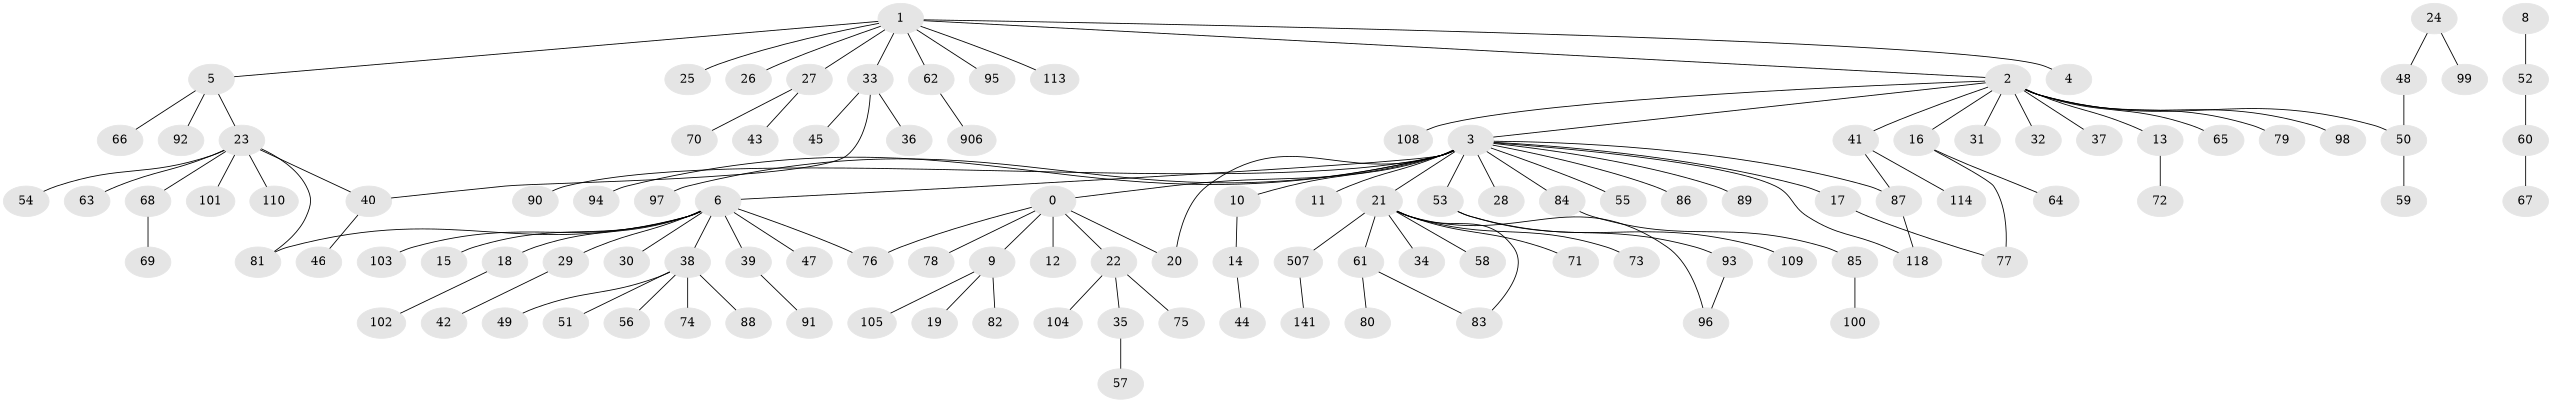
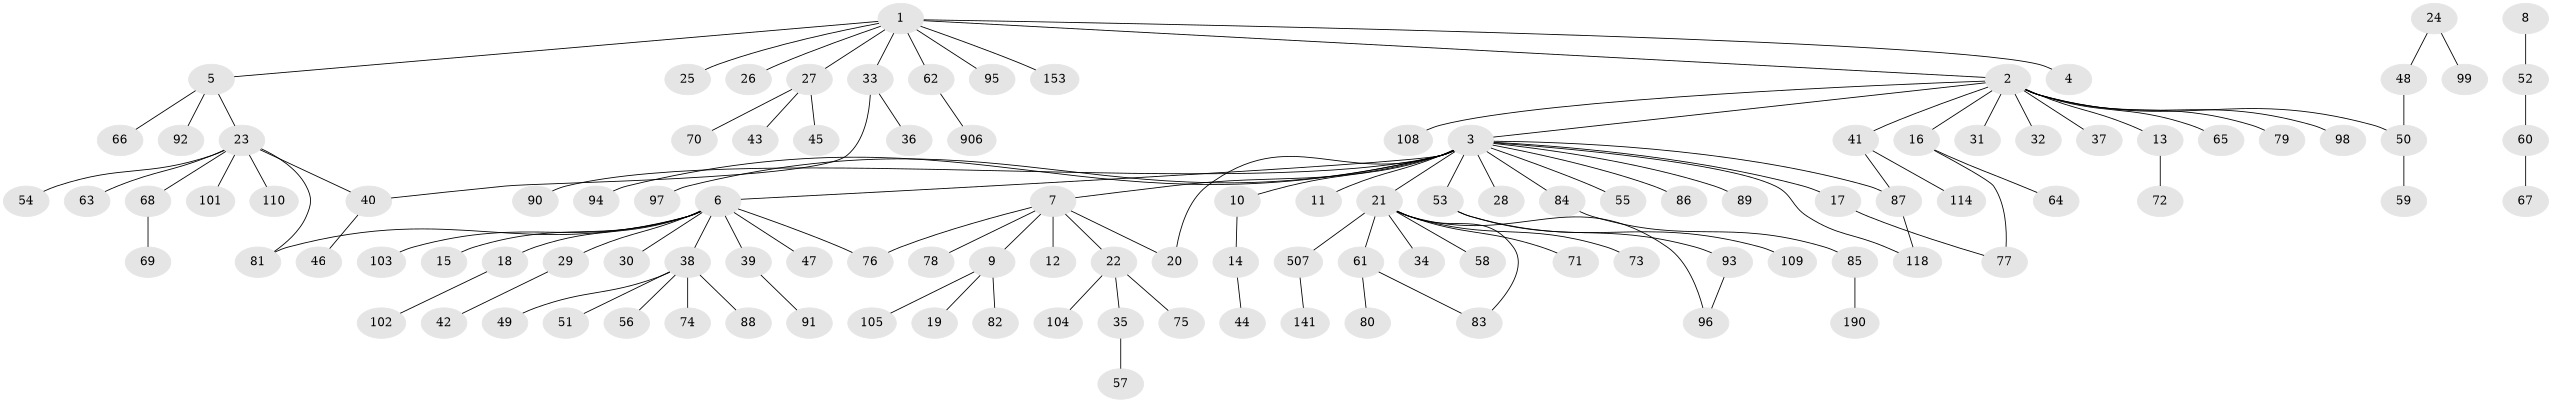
node "113": label "113" -> "153"
edge "33" -- "45": now "27" -- "45"
node "0": label "0" -> "7"
node "100": label "100" -> "190"
